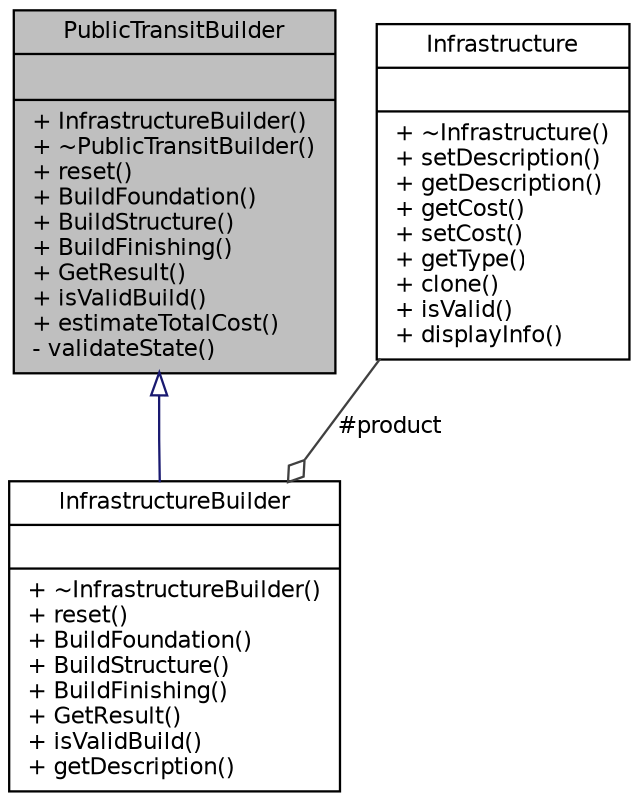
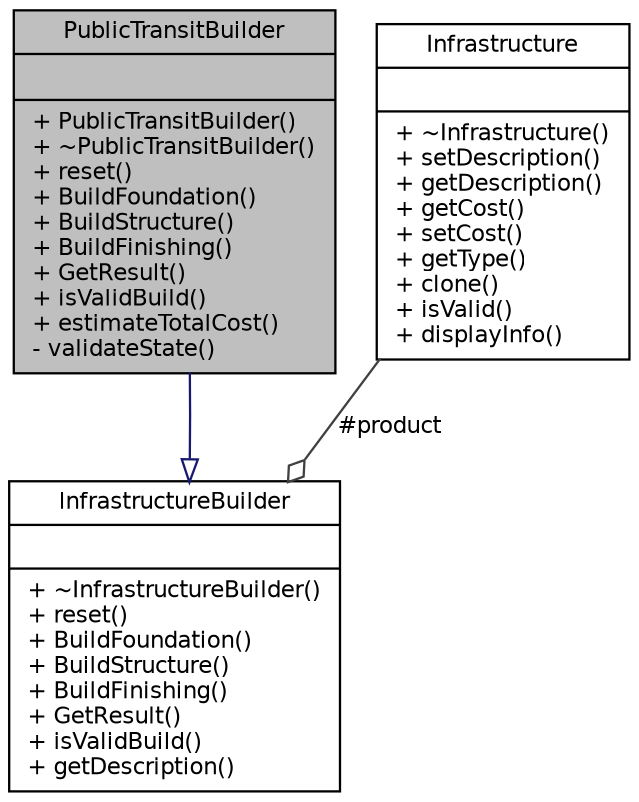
node "PublicTransitBuilder": text "+ InfrastructureBuilder()" -> "+ PublicTransitBuilder()"
edge "InfrastructureBuilder" -> "PublicTransitBuilder": reversed
